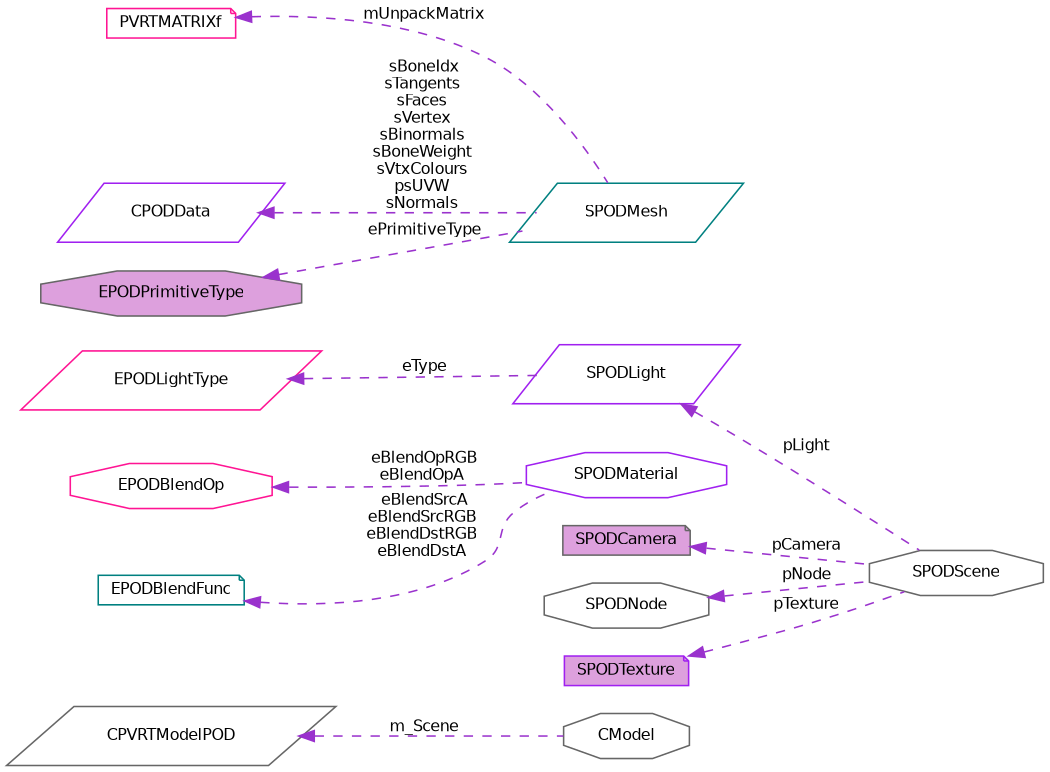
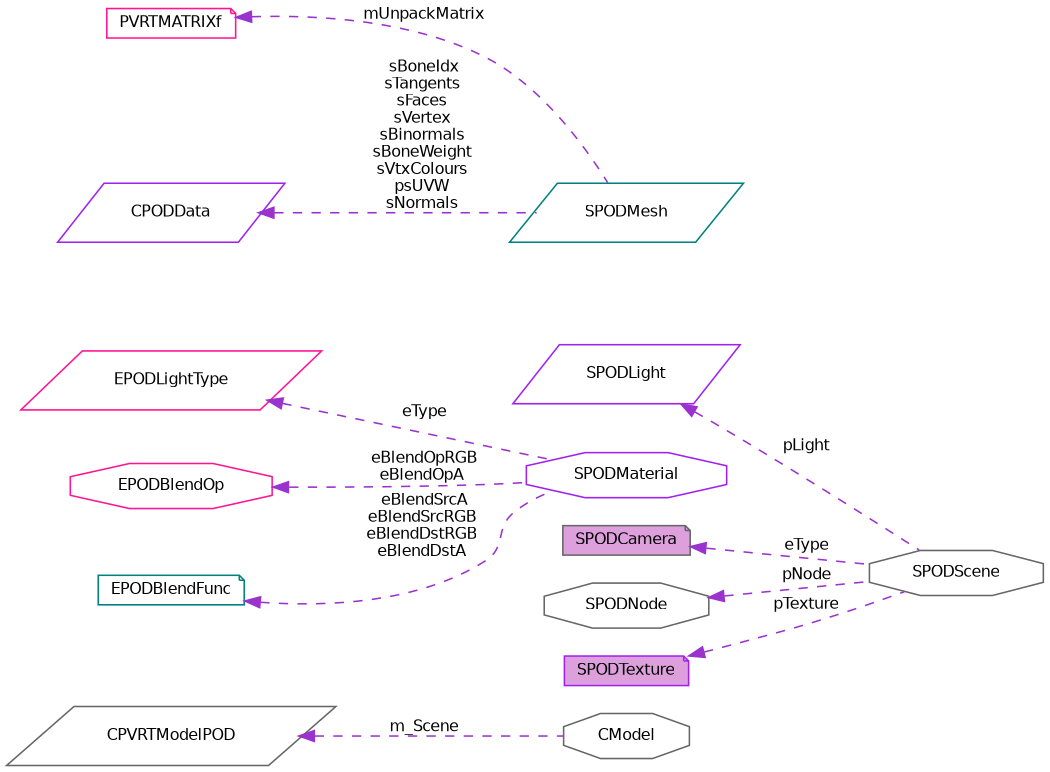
node "EPODPrimitiveType": removed
edge "SPODLight" -> "EPODLightType": now "SPODMaterial" -> "EPODLightType"
edge "SPODScene" -> "SPODCamera": label " pCamera" -> " eType"
